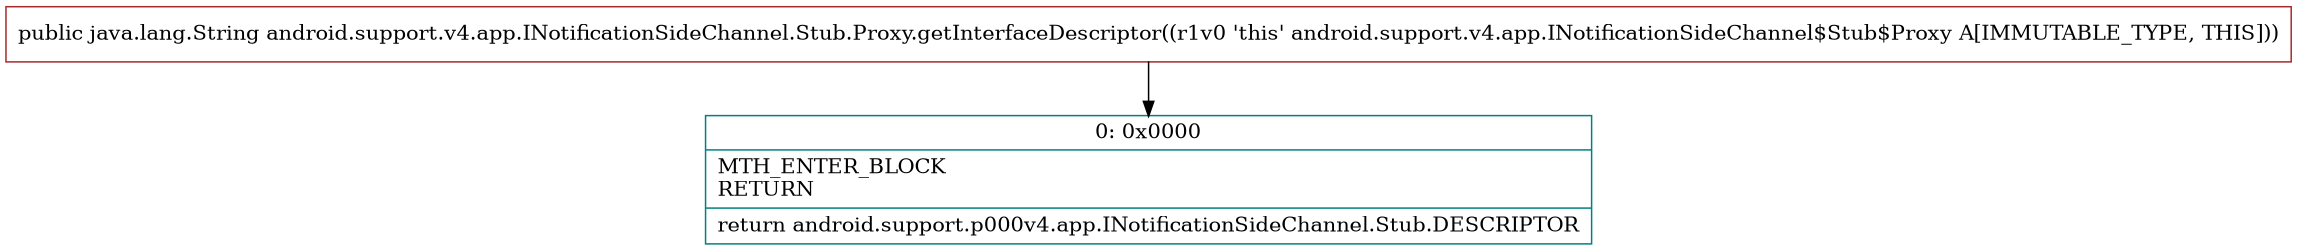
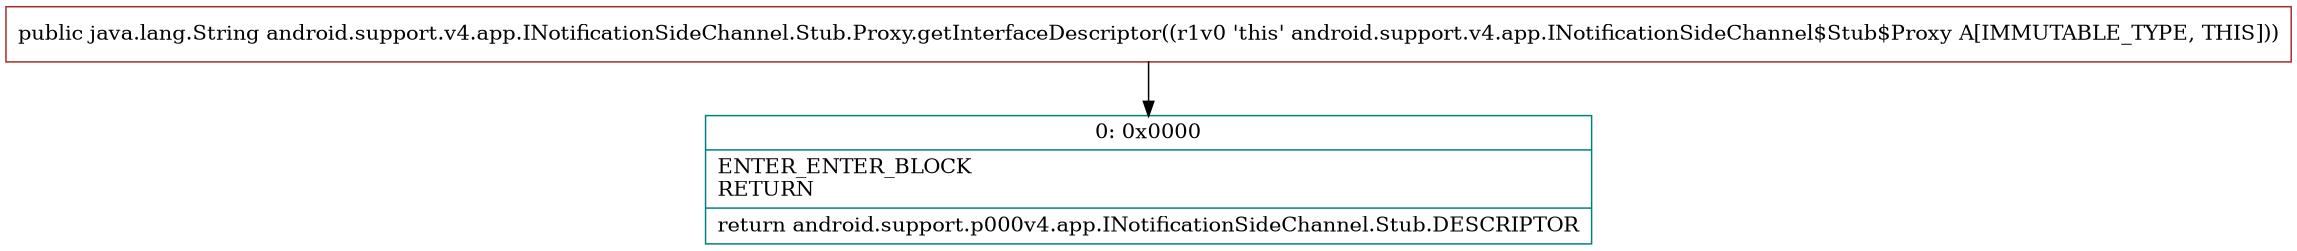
node "0: 0x0000": text "MTH_ENTER_BLOCK" -> "ENTER_ENTER_BLOCK"
